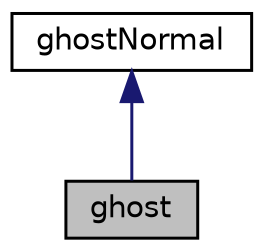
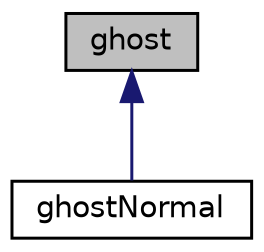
edge "ghost" -> "ghostNormal": reversed
